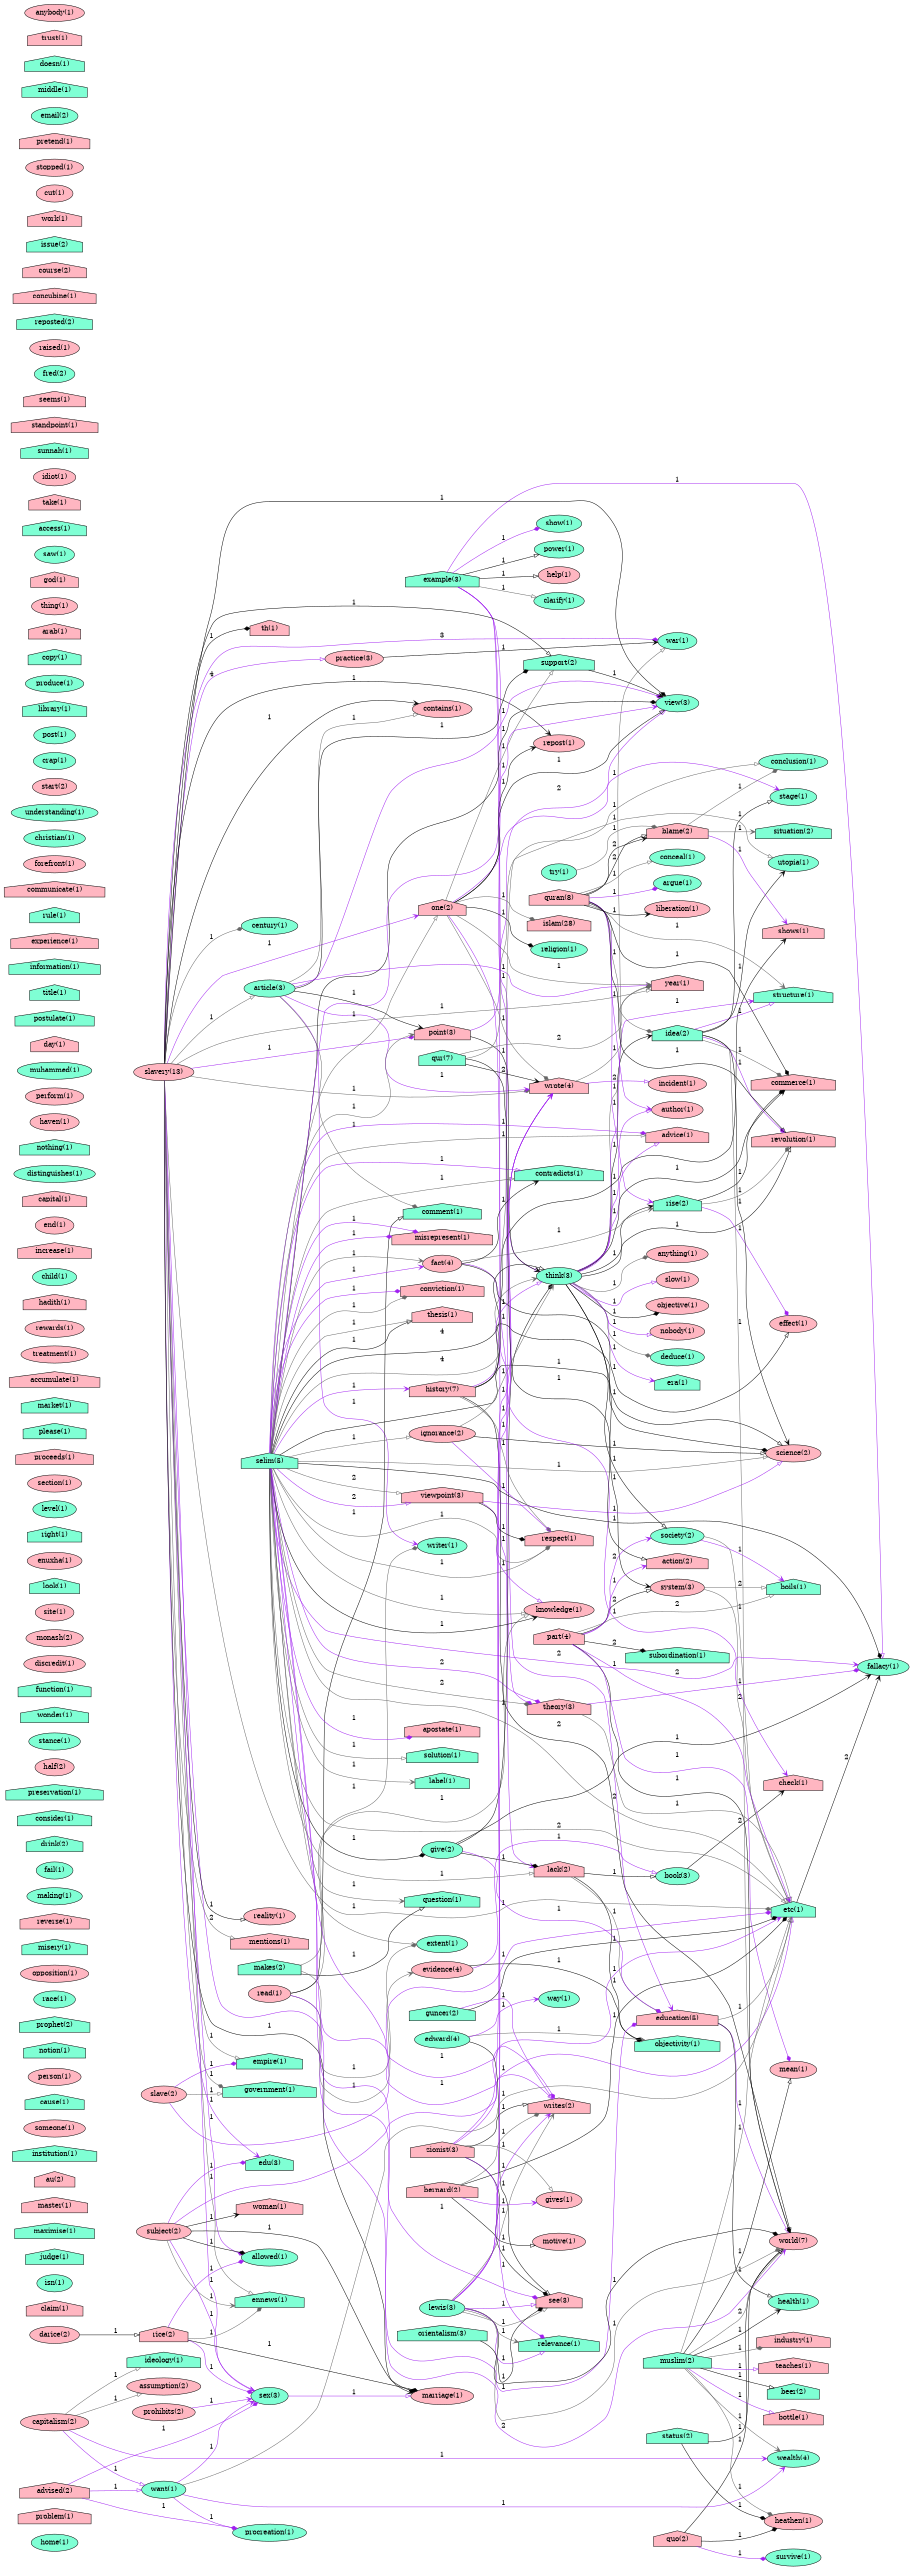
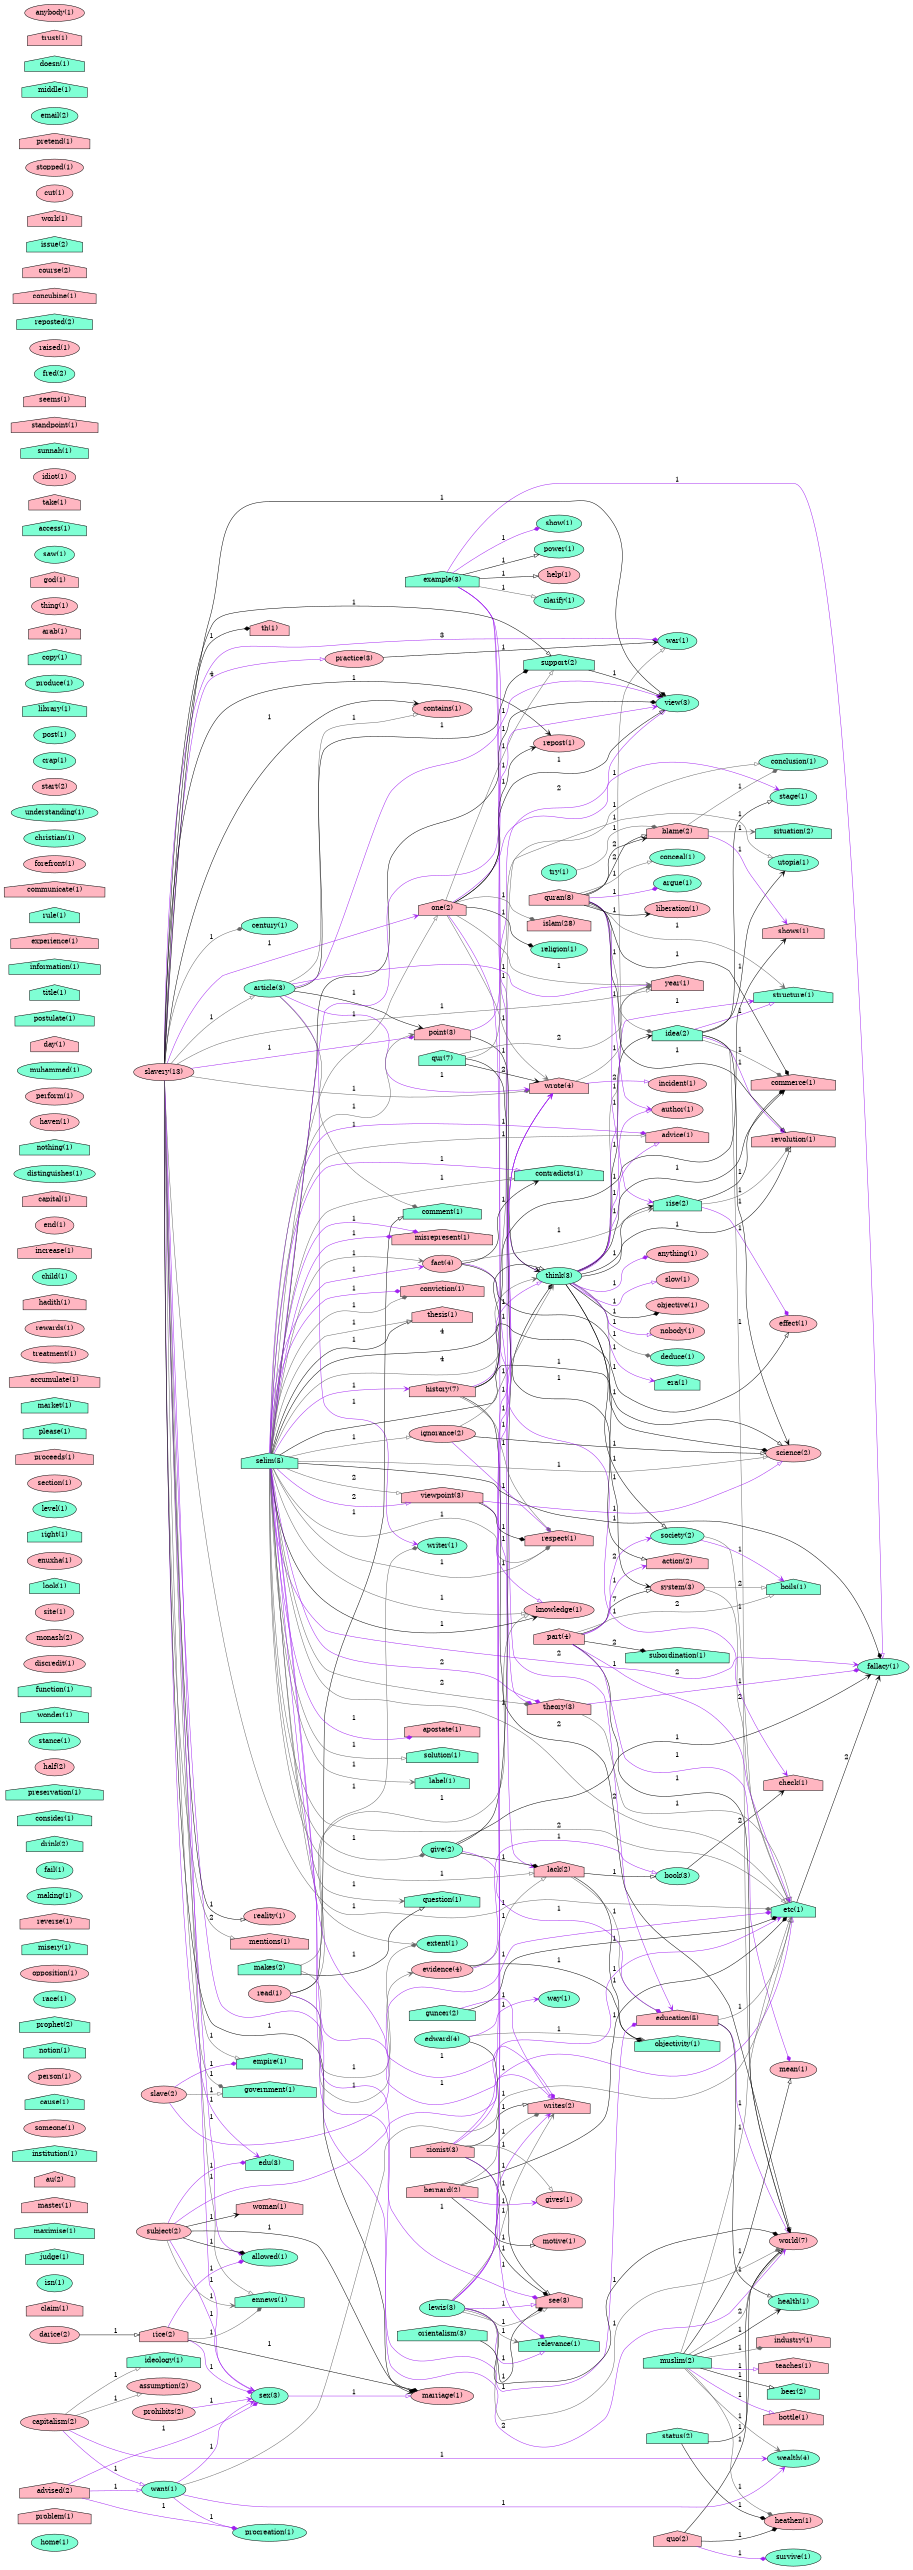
edge "one(2)" -> "wrote(4)": arrowhead diamond -> vee
edge "think(3)" -> "anything(1)": color gray40 -> purple
edge "part(4)" -> "system(3)": label "2" -> "7"
edge "selim(5)" -> "give(2)": color black -> gray40
edge "evidence(4)" -> "lack(2)": added, label "1"
